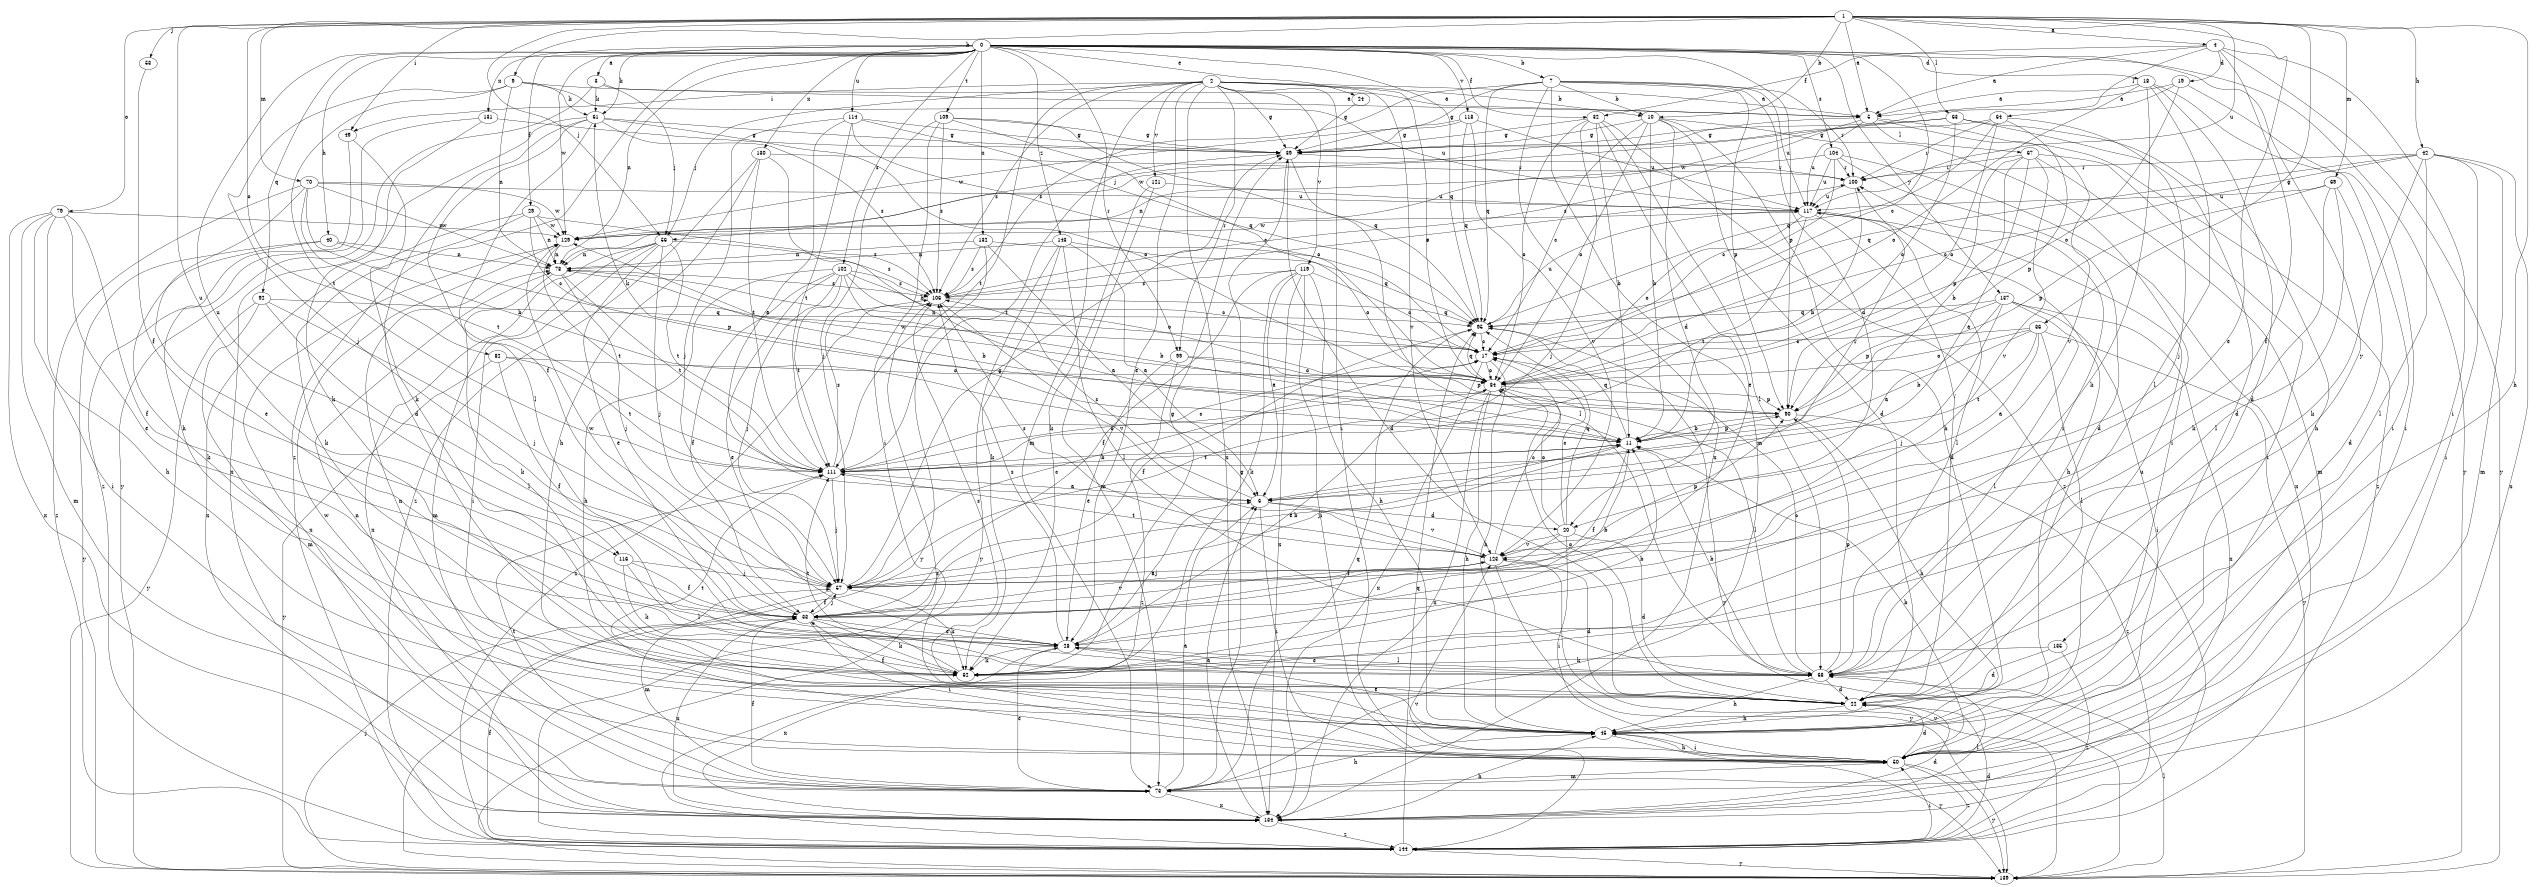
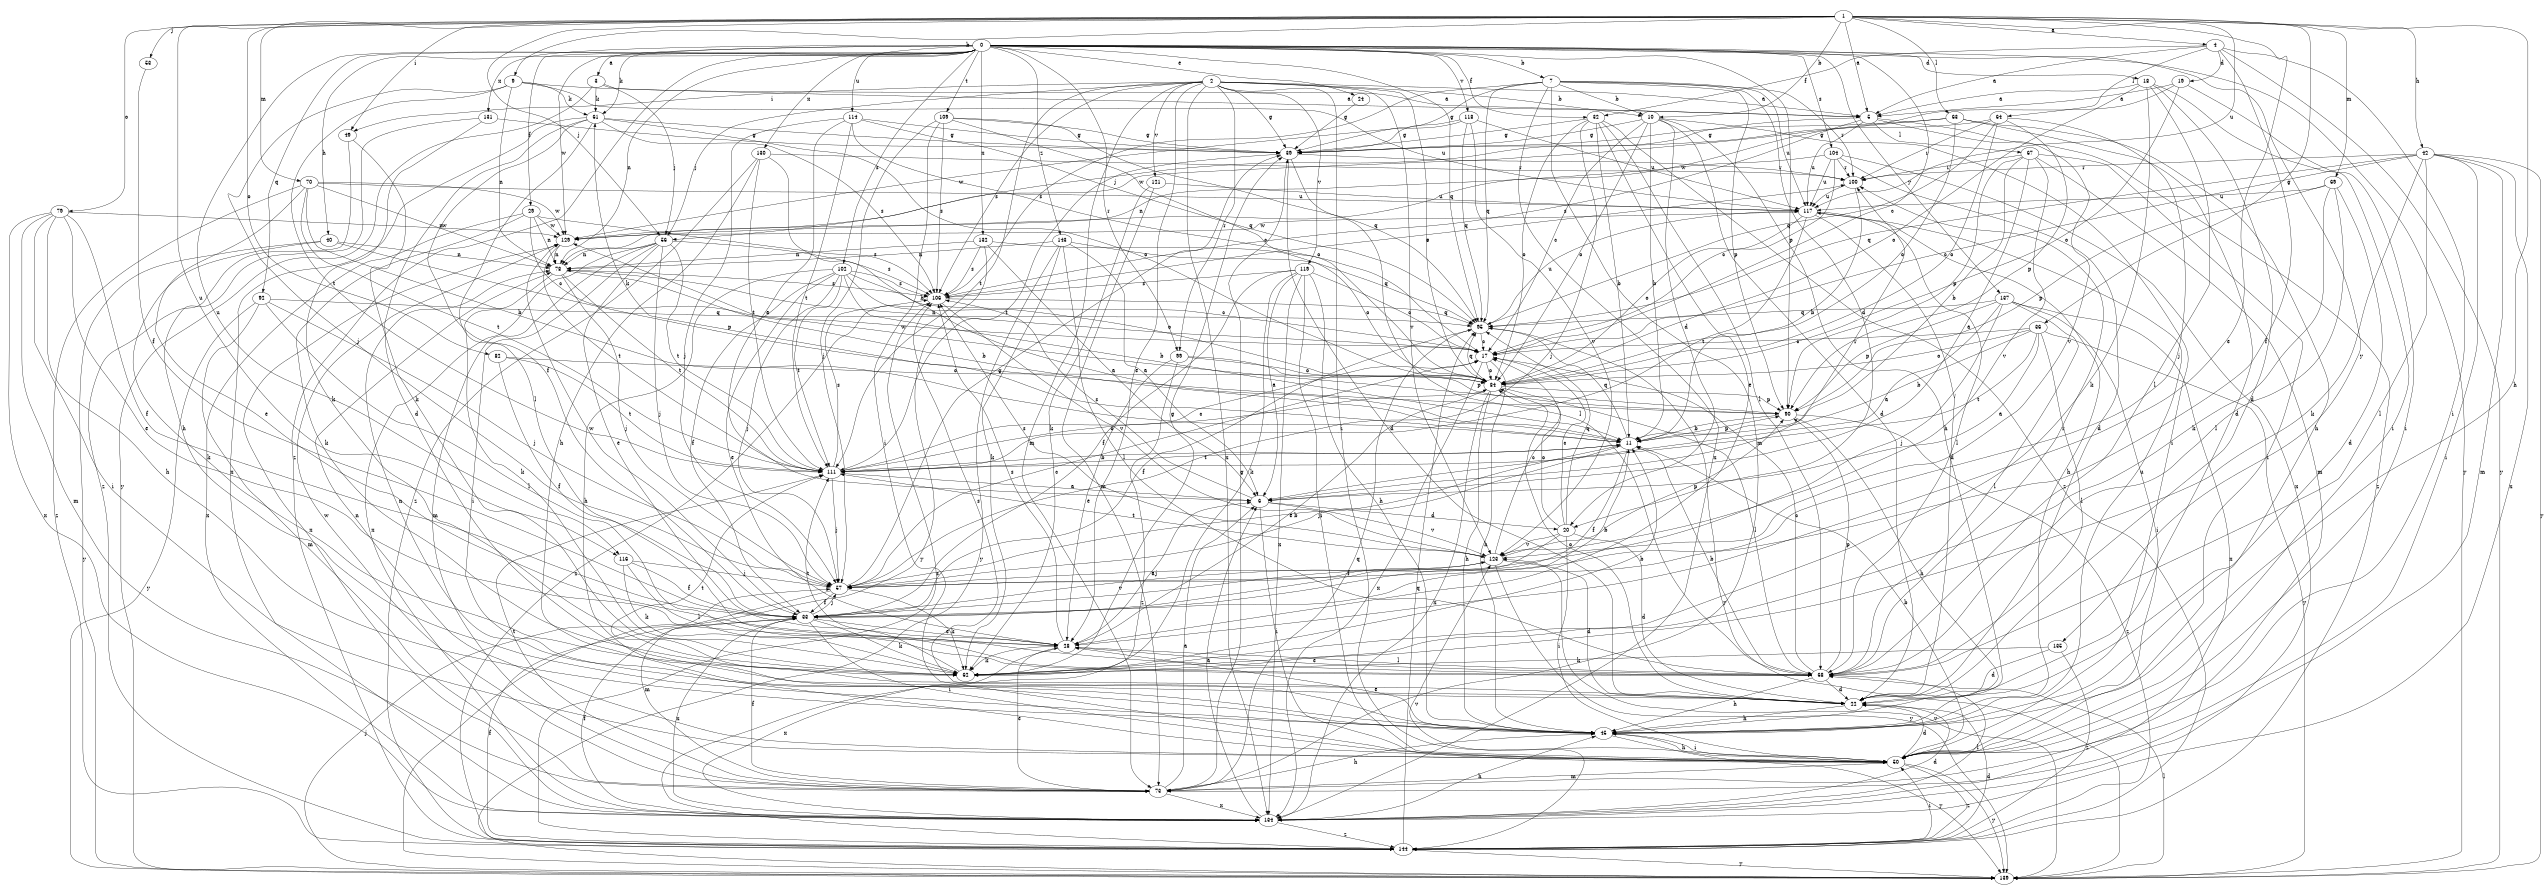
edge "22" -> "33": now "134" -> "33"
edge "82" -> "139": now "42" -> "139"
